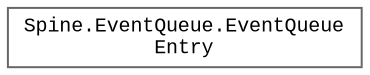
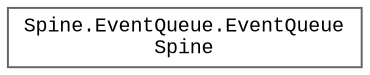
node "Spine.EventQueue.EventQueue Entry": label "Spine.EventQueue.EventQueue Entry" -> "Spine.EventQueue.EventQueue Spine"
